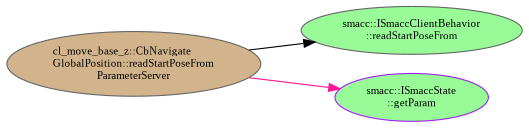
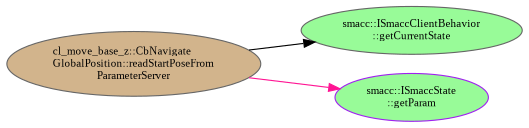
node "smacc::ISmaccClientBehavior ::readStartPoseFrom": label "smacc::ISmaccClientBehavior ::readStartPoseFrom" -> "smacc::ISmaccClientBehavior ::getCurrentState"
